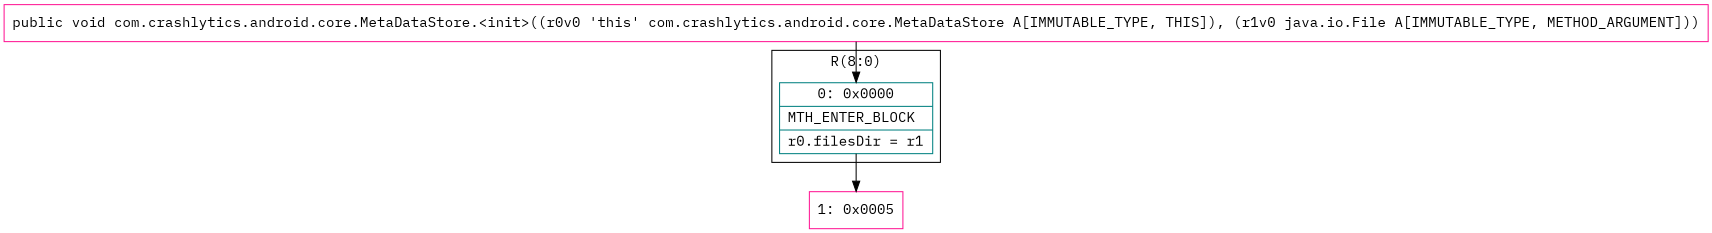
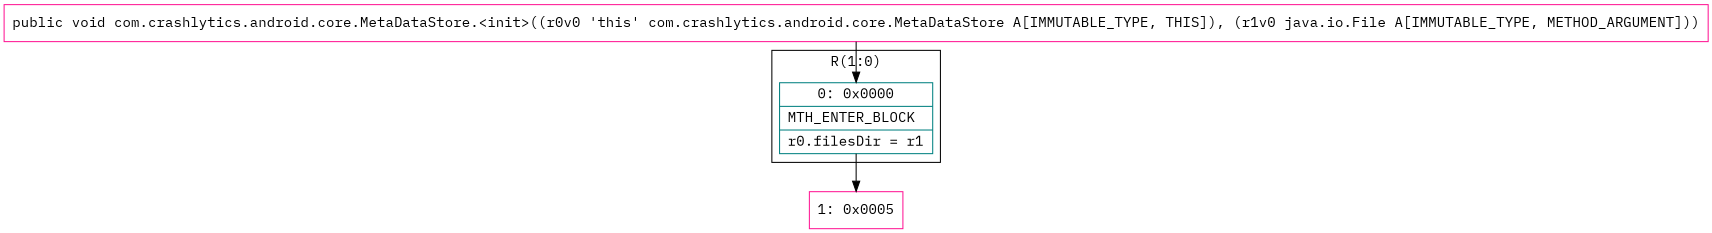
cluster "R(8:0)": label "R(8:0)" -> "R(1:0)"
